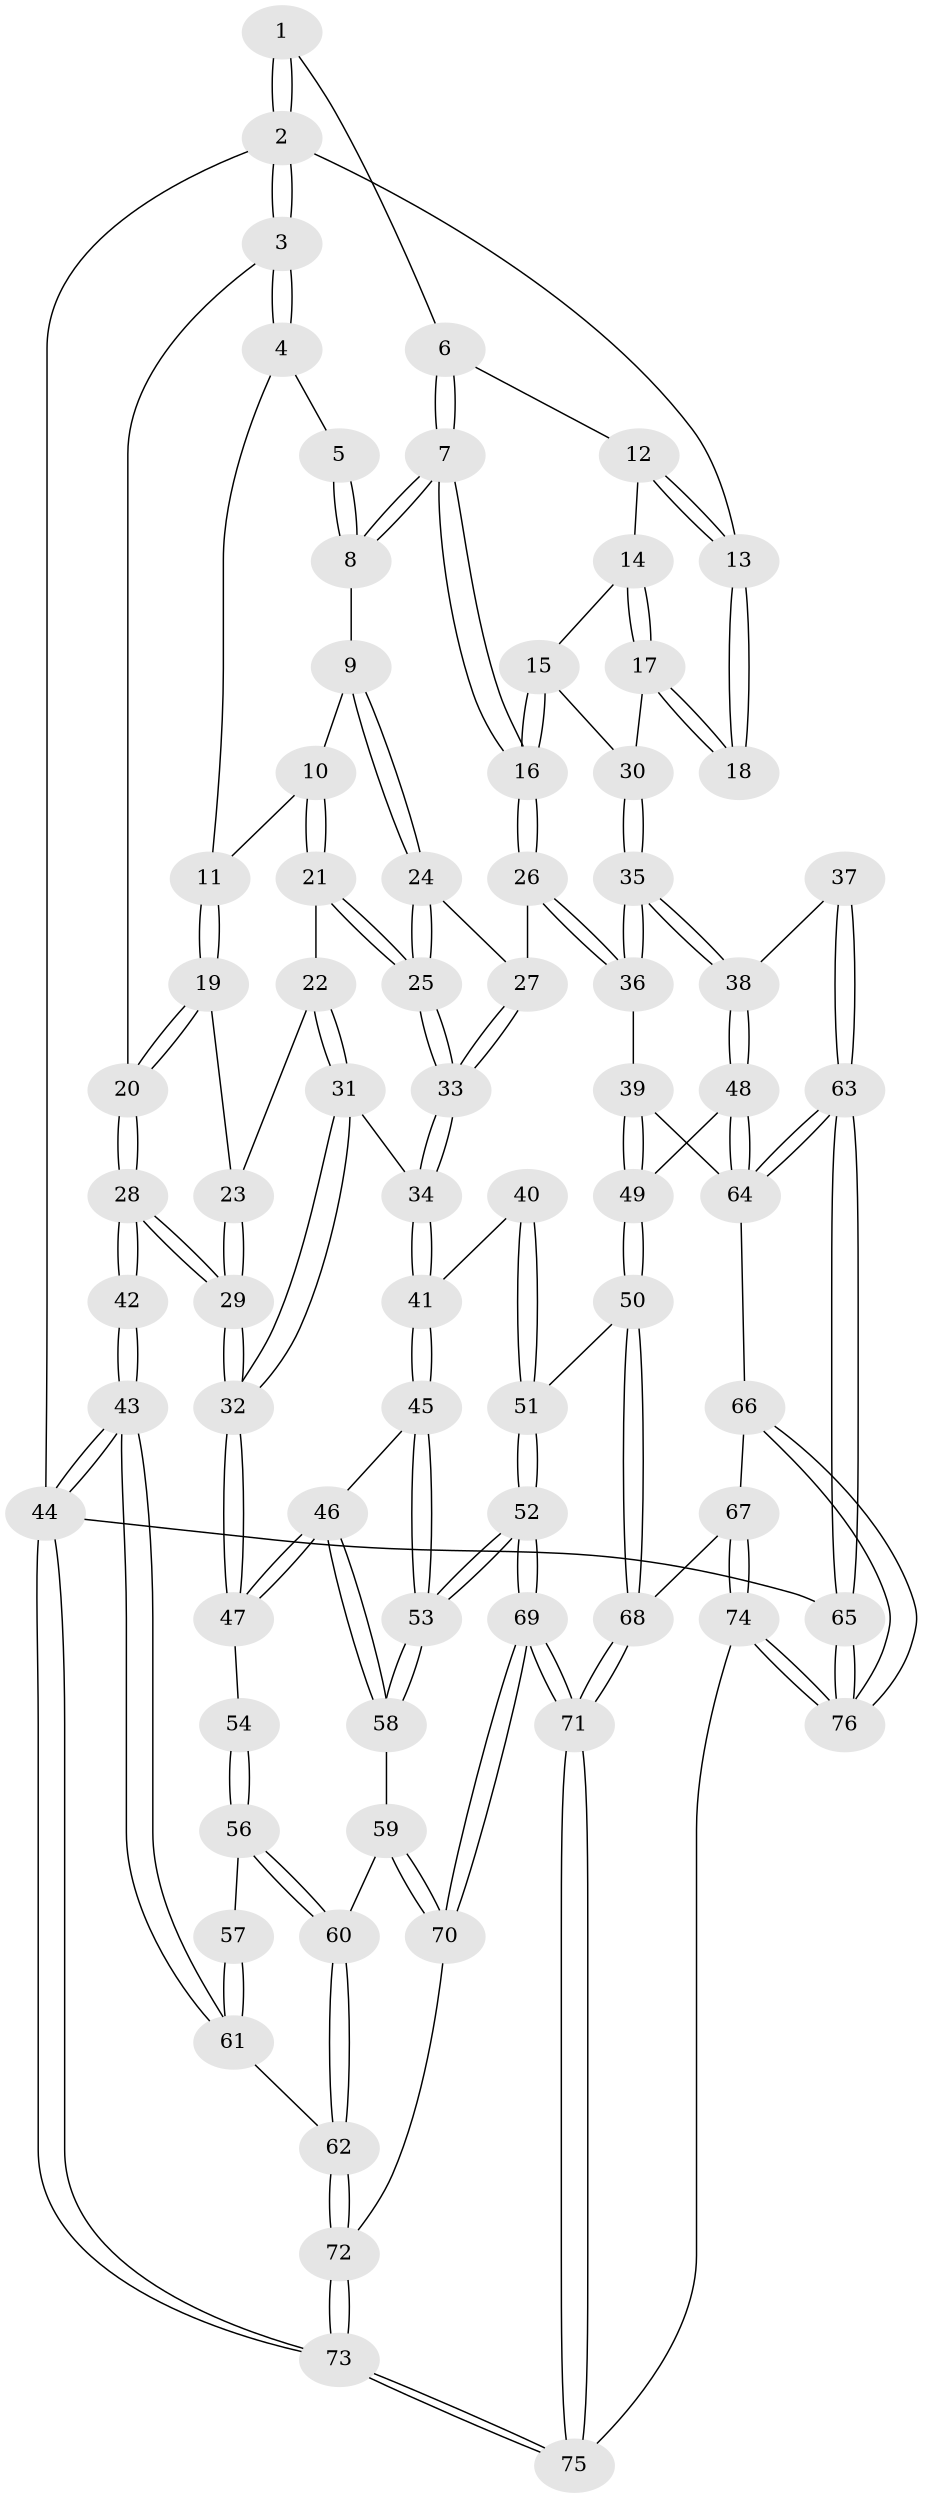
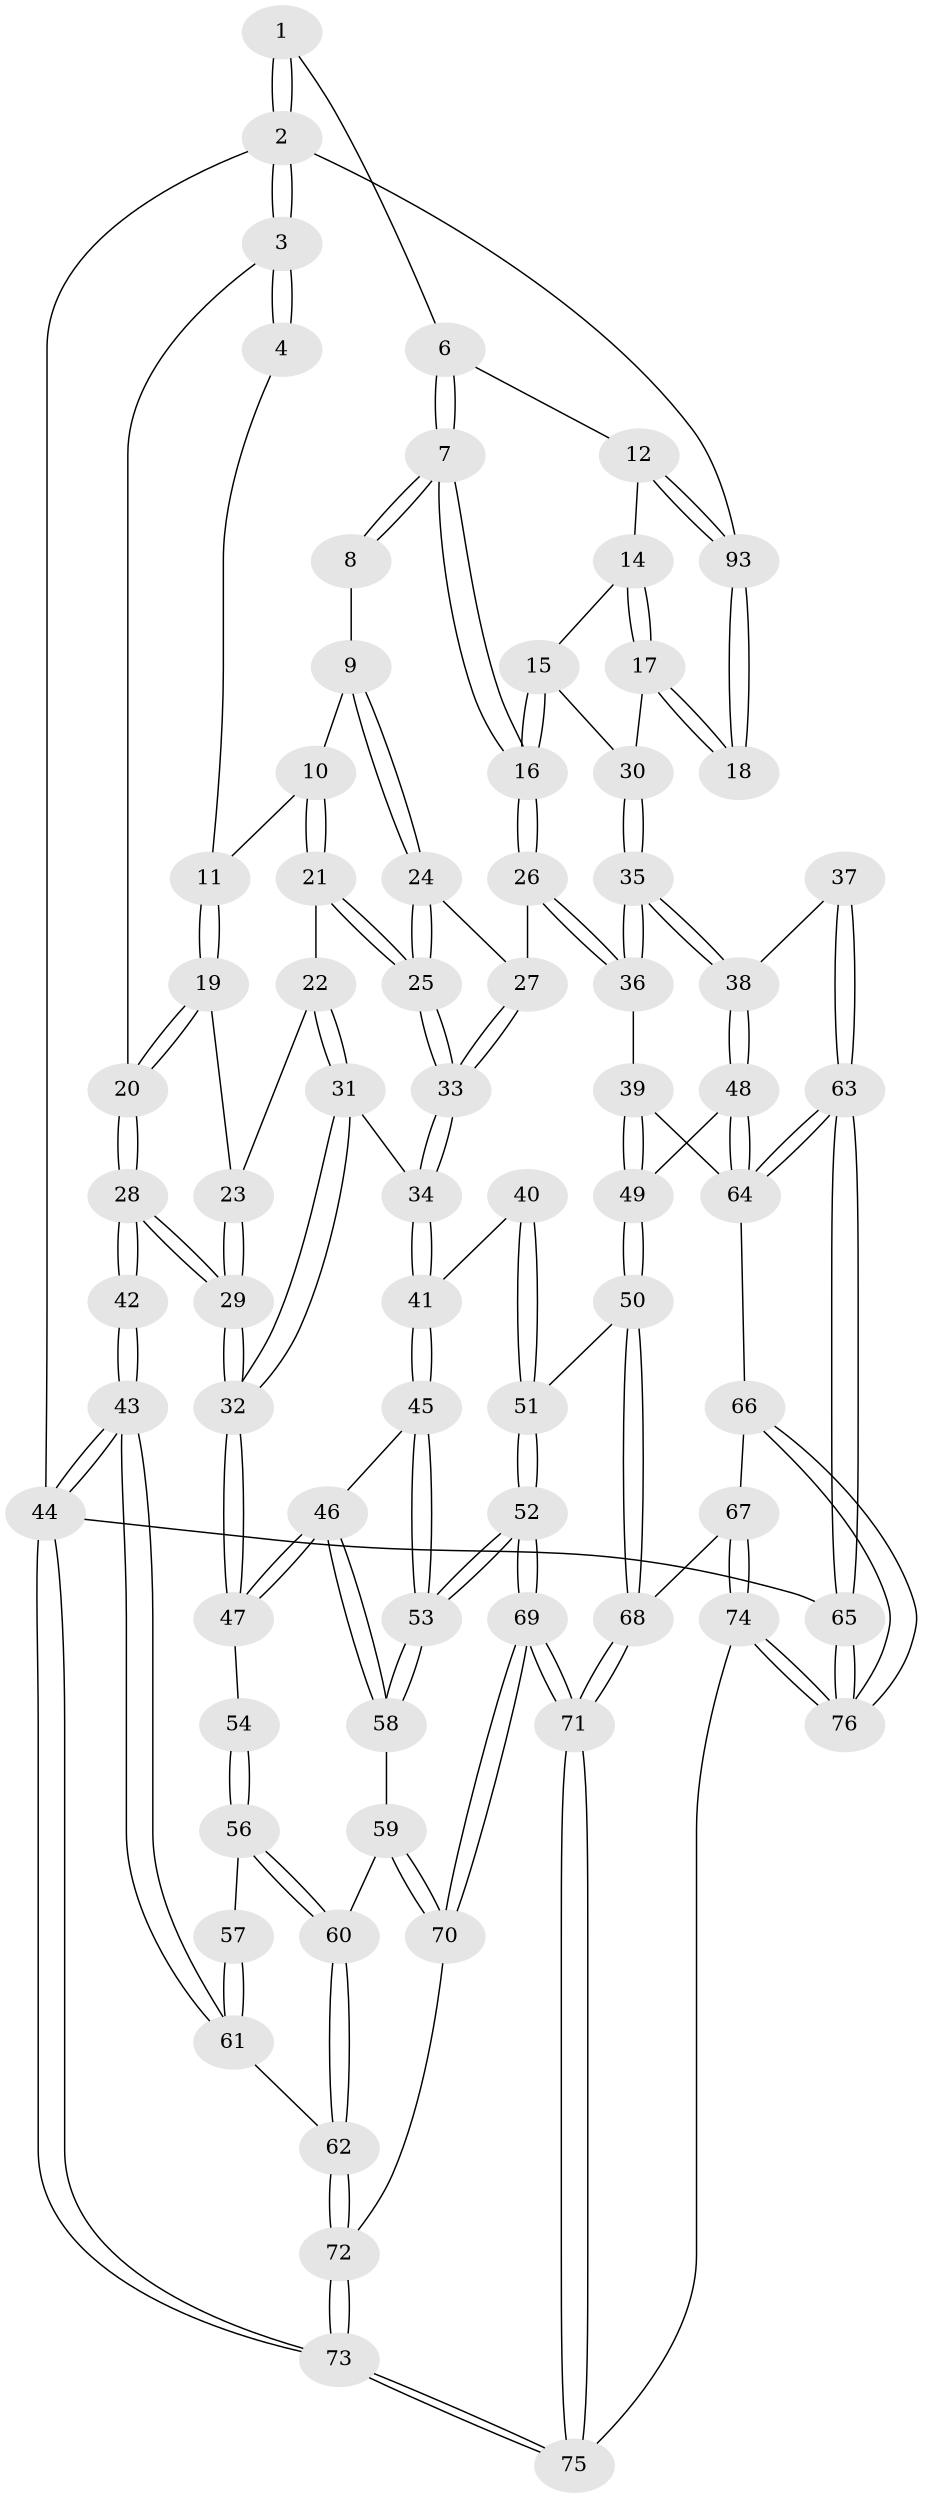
node "5": removed
node "13": label "13" -> "93"
